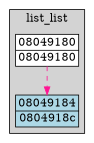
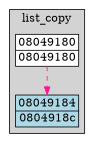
cluster "list_list": label "list_list" -> "list_copy"
